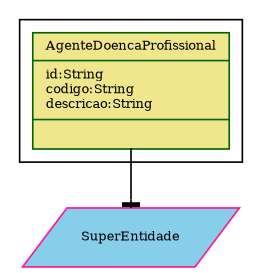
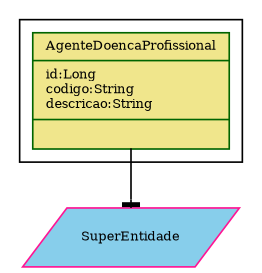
node "AgenteDoencaProfissional": text "id:String" -> "id:Long"
